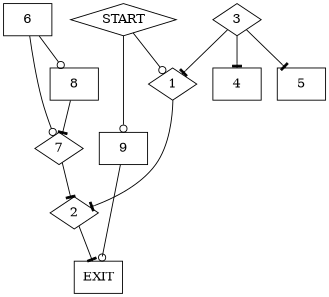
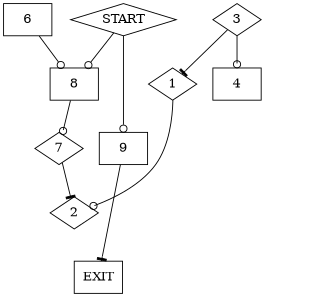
edge "START" -> "1": now "START" -> "8"
edge "3" -> "4": arrowhead tee -> odot
edge "6" -> "7": removed
node "5": removed
edge "8" -> "7": arrowhead tee -> odot
edge "1" -> "2": arrowhead tee -> odot
edge "9" -> "EXIT": arrowhead odot -> tee
edge "2" -> "EXIT": removed
